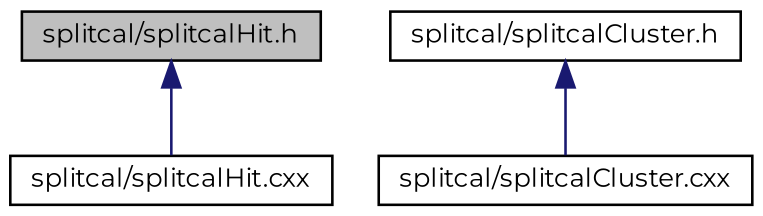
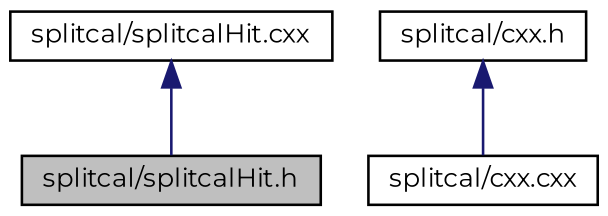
node "splitcal/splitcalCluster.h": label "splitcal/splitcalCluster.h" -> "splitcal/cxx.h"
edge "splitcal/splitcalHit.cxx" -> "splitcal/splitcalHit.h": reversed
node "splitcal/splitcalCluster.cxx": label "splitcal/splitcalCluster.cxx" -> "splitcal/cxx.cxx"
